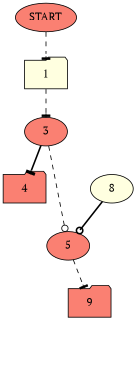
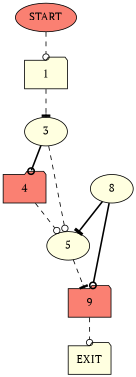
edge "START" -> "1": arrowhead tee -> odot
node "3": fillcolor salmon -> lightyellow
edge "3" -> "4": arrowhead tee -> odot
edge "4" -> "5": added
edge "8" -> "5": arrowhead odot -> tee
edge "8" -> "9": added
node "5": fillcolor salmon -> lightyellow
node "EXIT": added
